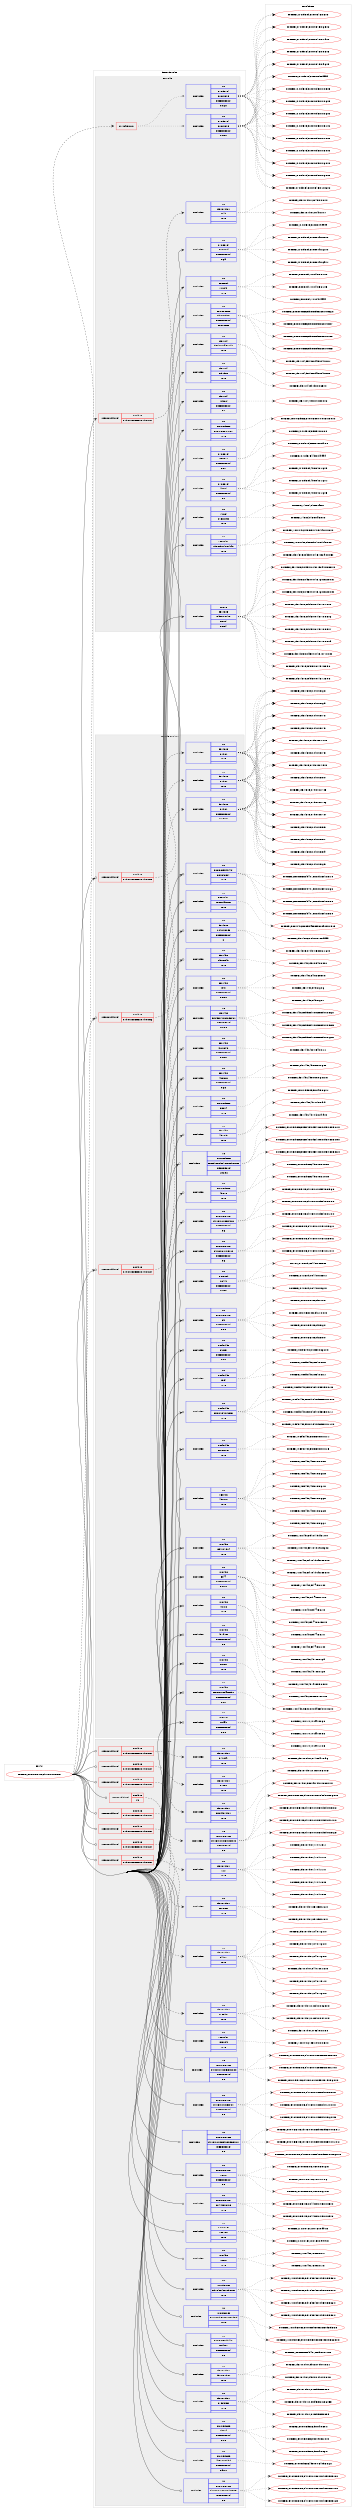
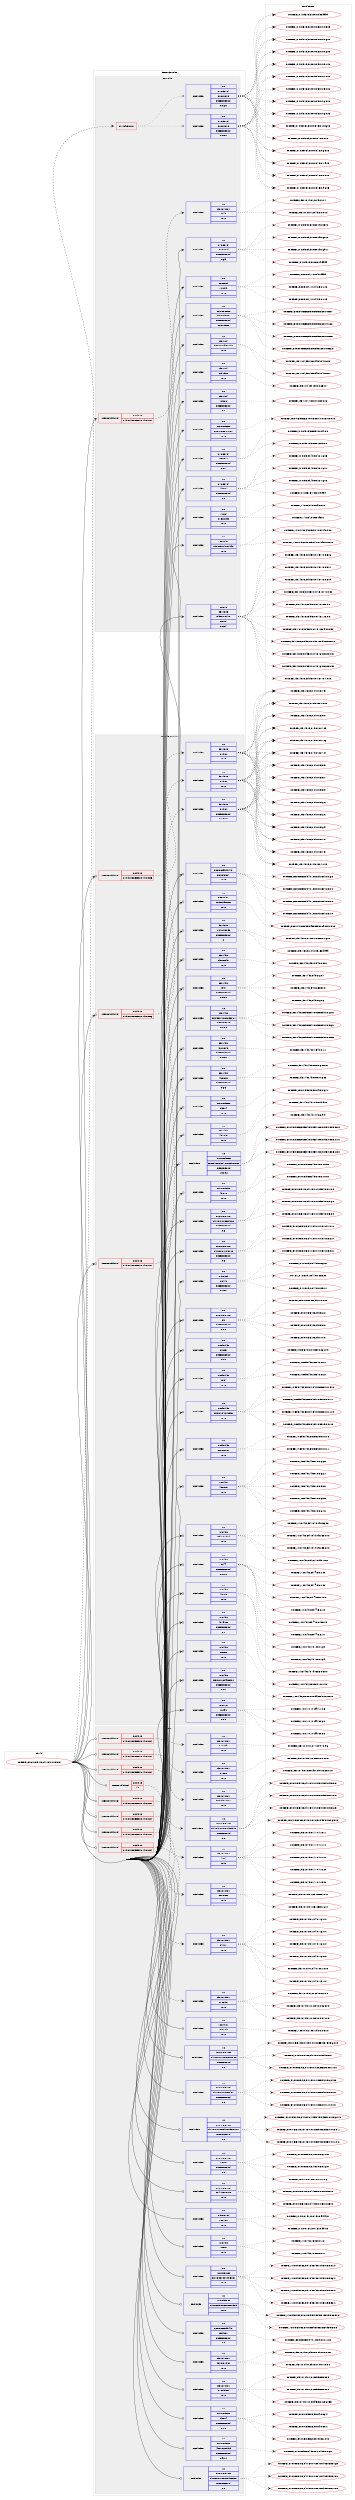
node "portage://net-libs/libsoup-2.66.3": removed
node "portage://gnome-extra/cinnamon-screensaver-3.8.0": label "portage://gnome-extra/cinnamon-screensaver-3.8.0" -> "portage://gnome-extra/cinnamon-spi-3.8.0"
